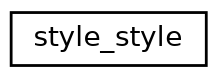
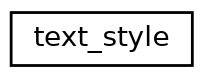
node "style_style": label "style_style" -> "text_style"
